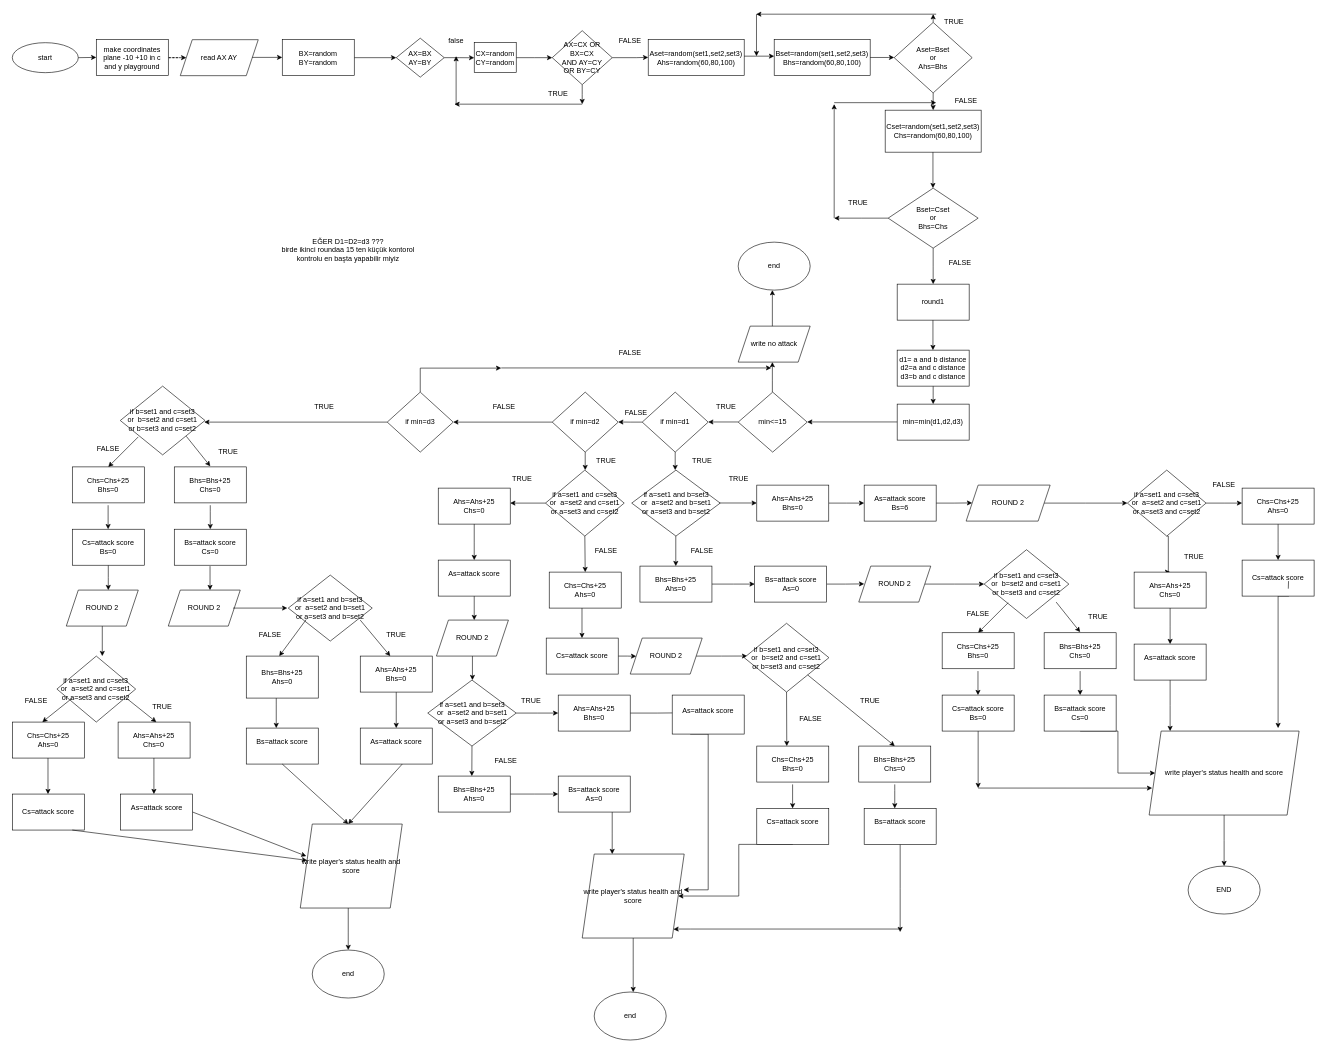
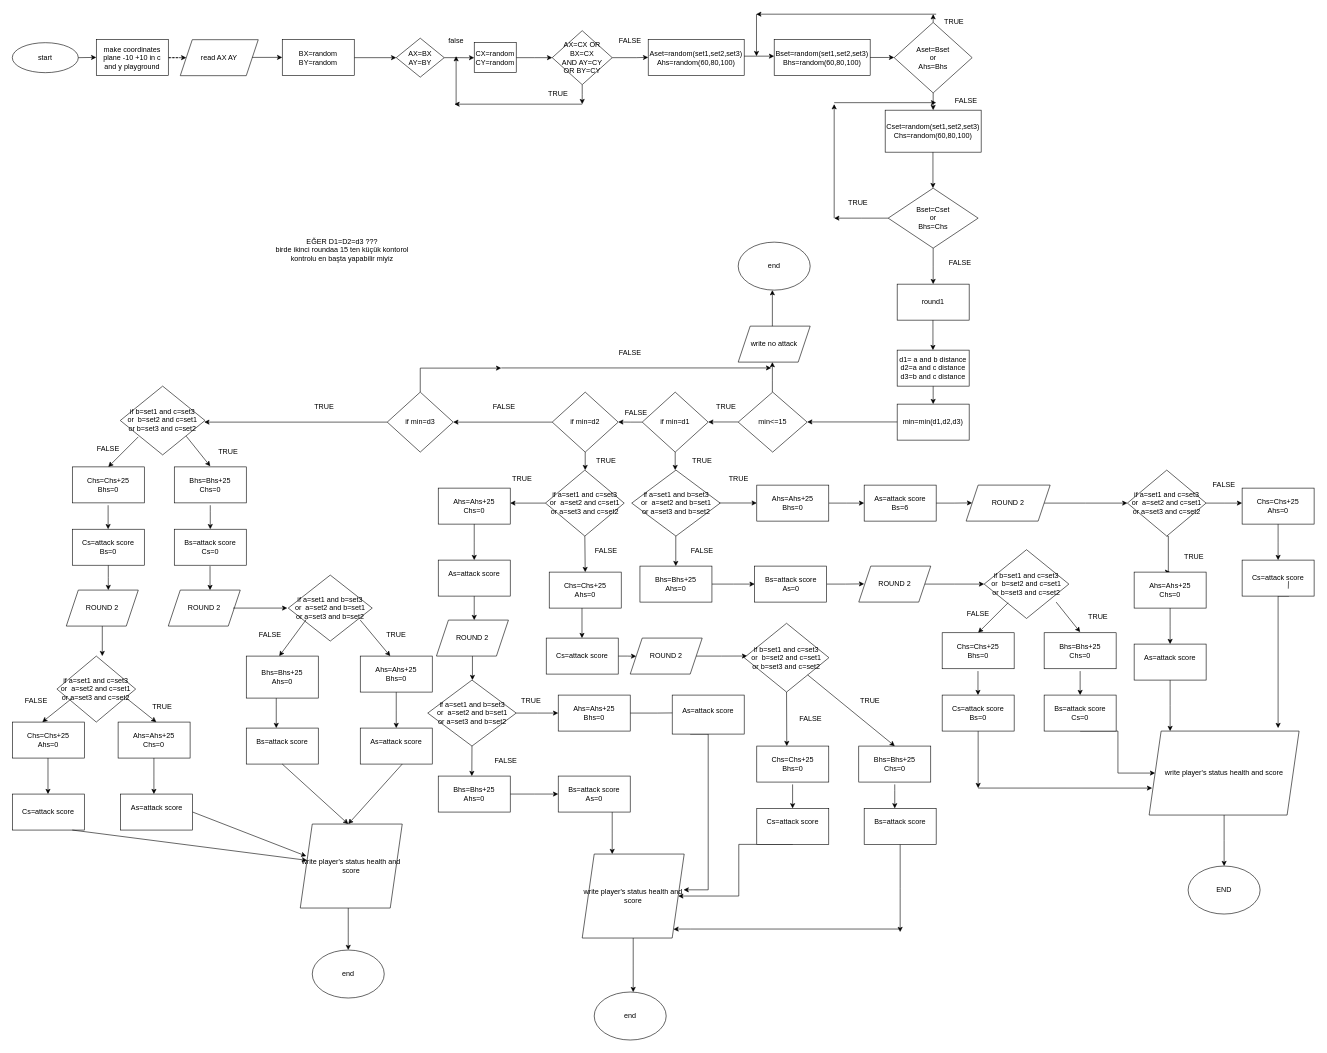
node "EĞER D1=D2=d3 ??? birde ikinci roundaa 15 ten küçük kontorol kontrolu en başta yapabilir miyiz": moved (348, 254) -> (342, 254)
